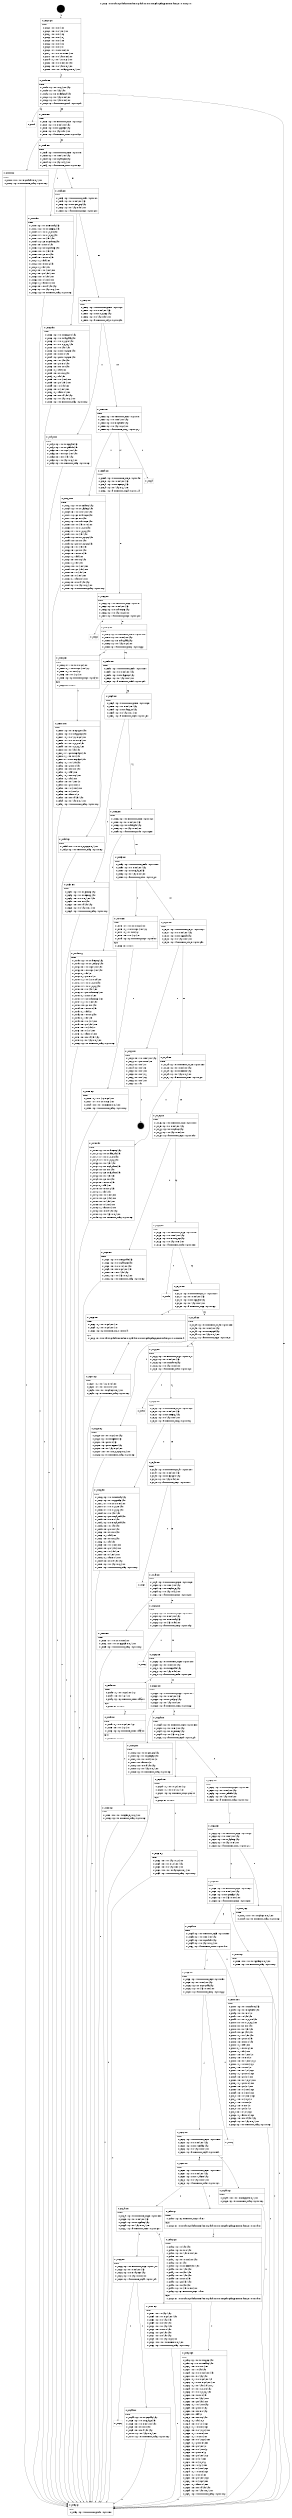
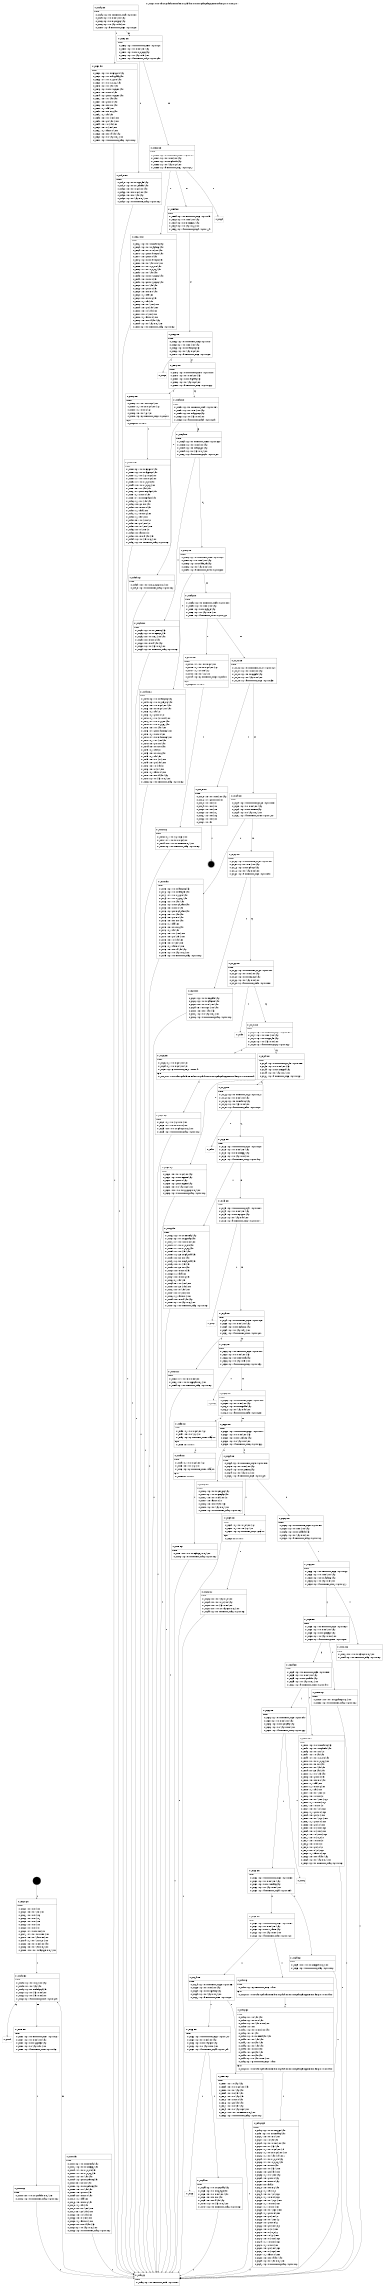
node "0x4012ce [28]": removed
